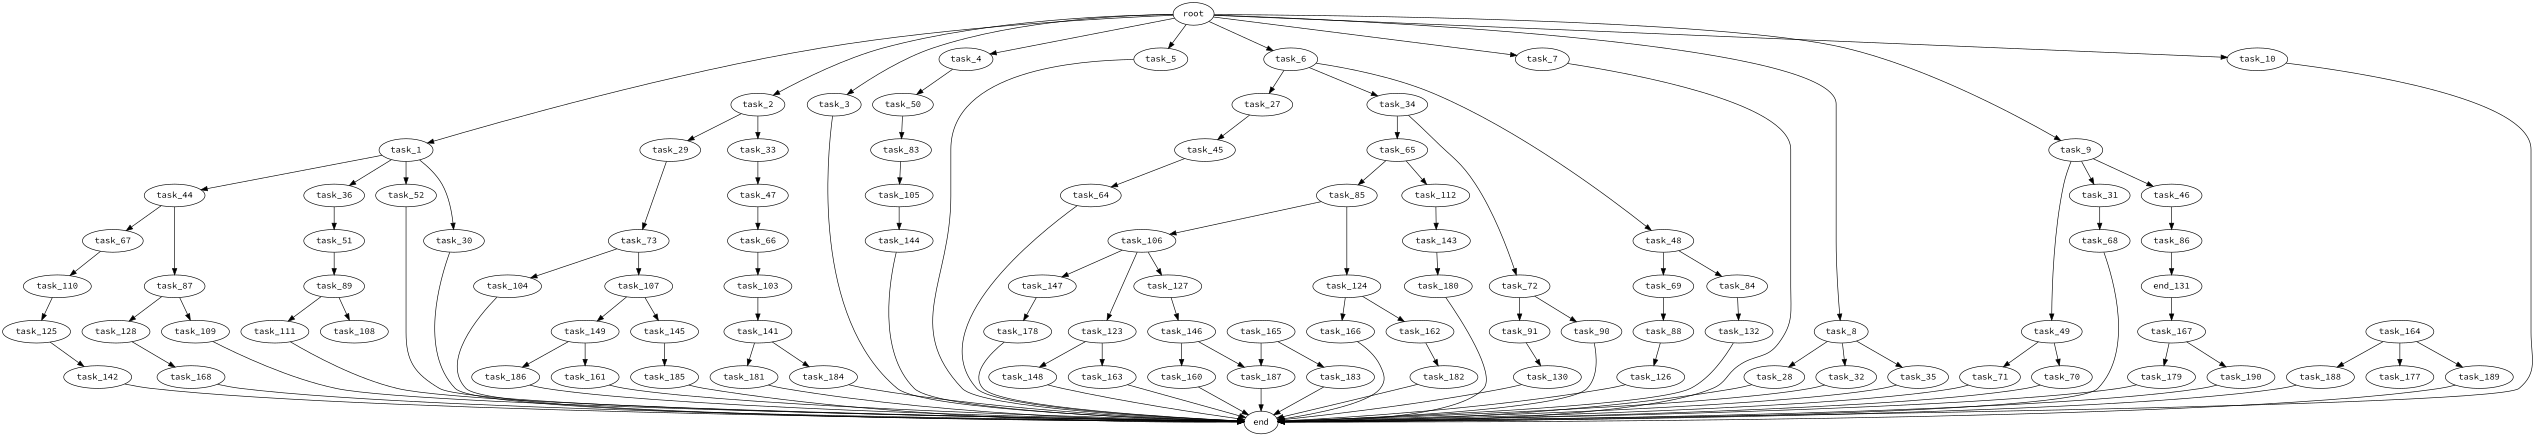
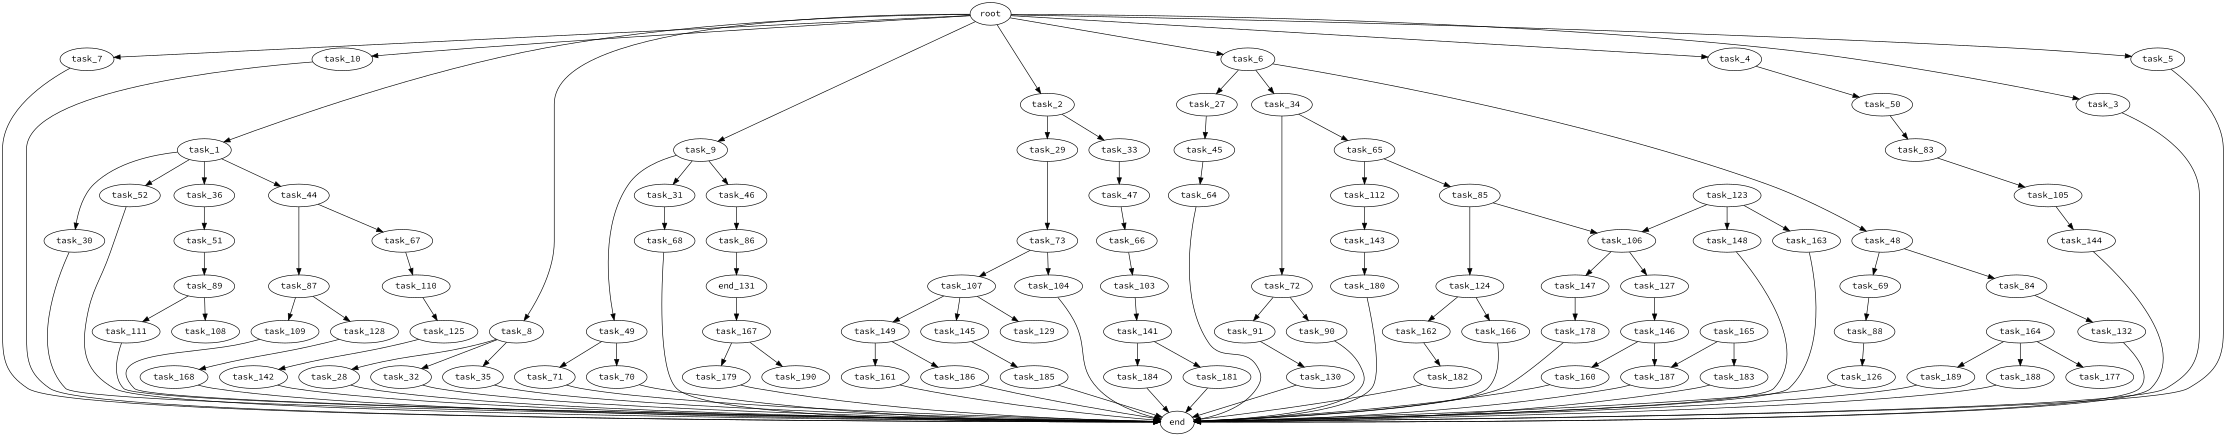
edge "task_106" -> "task_123": reversed
node "task_129": added
edge "task_190" -> "end": removed
